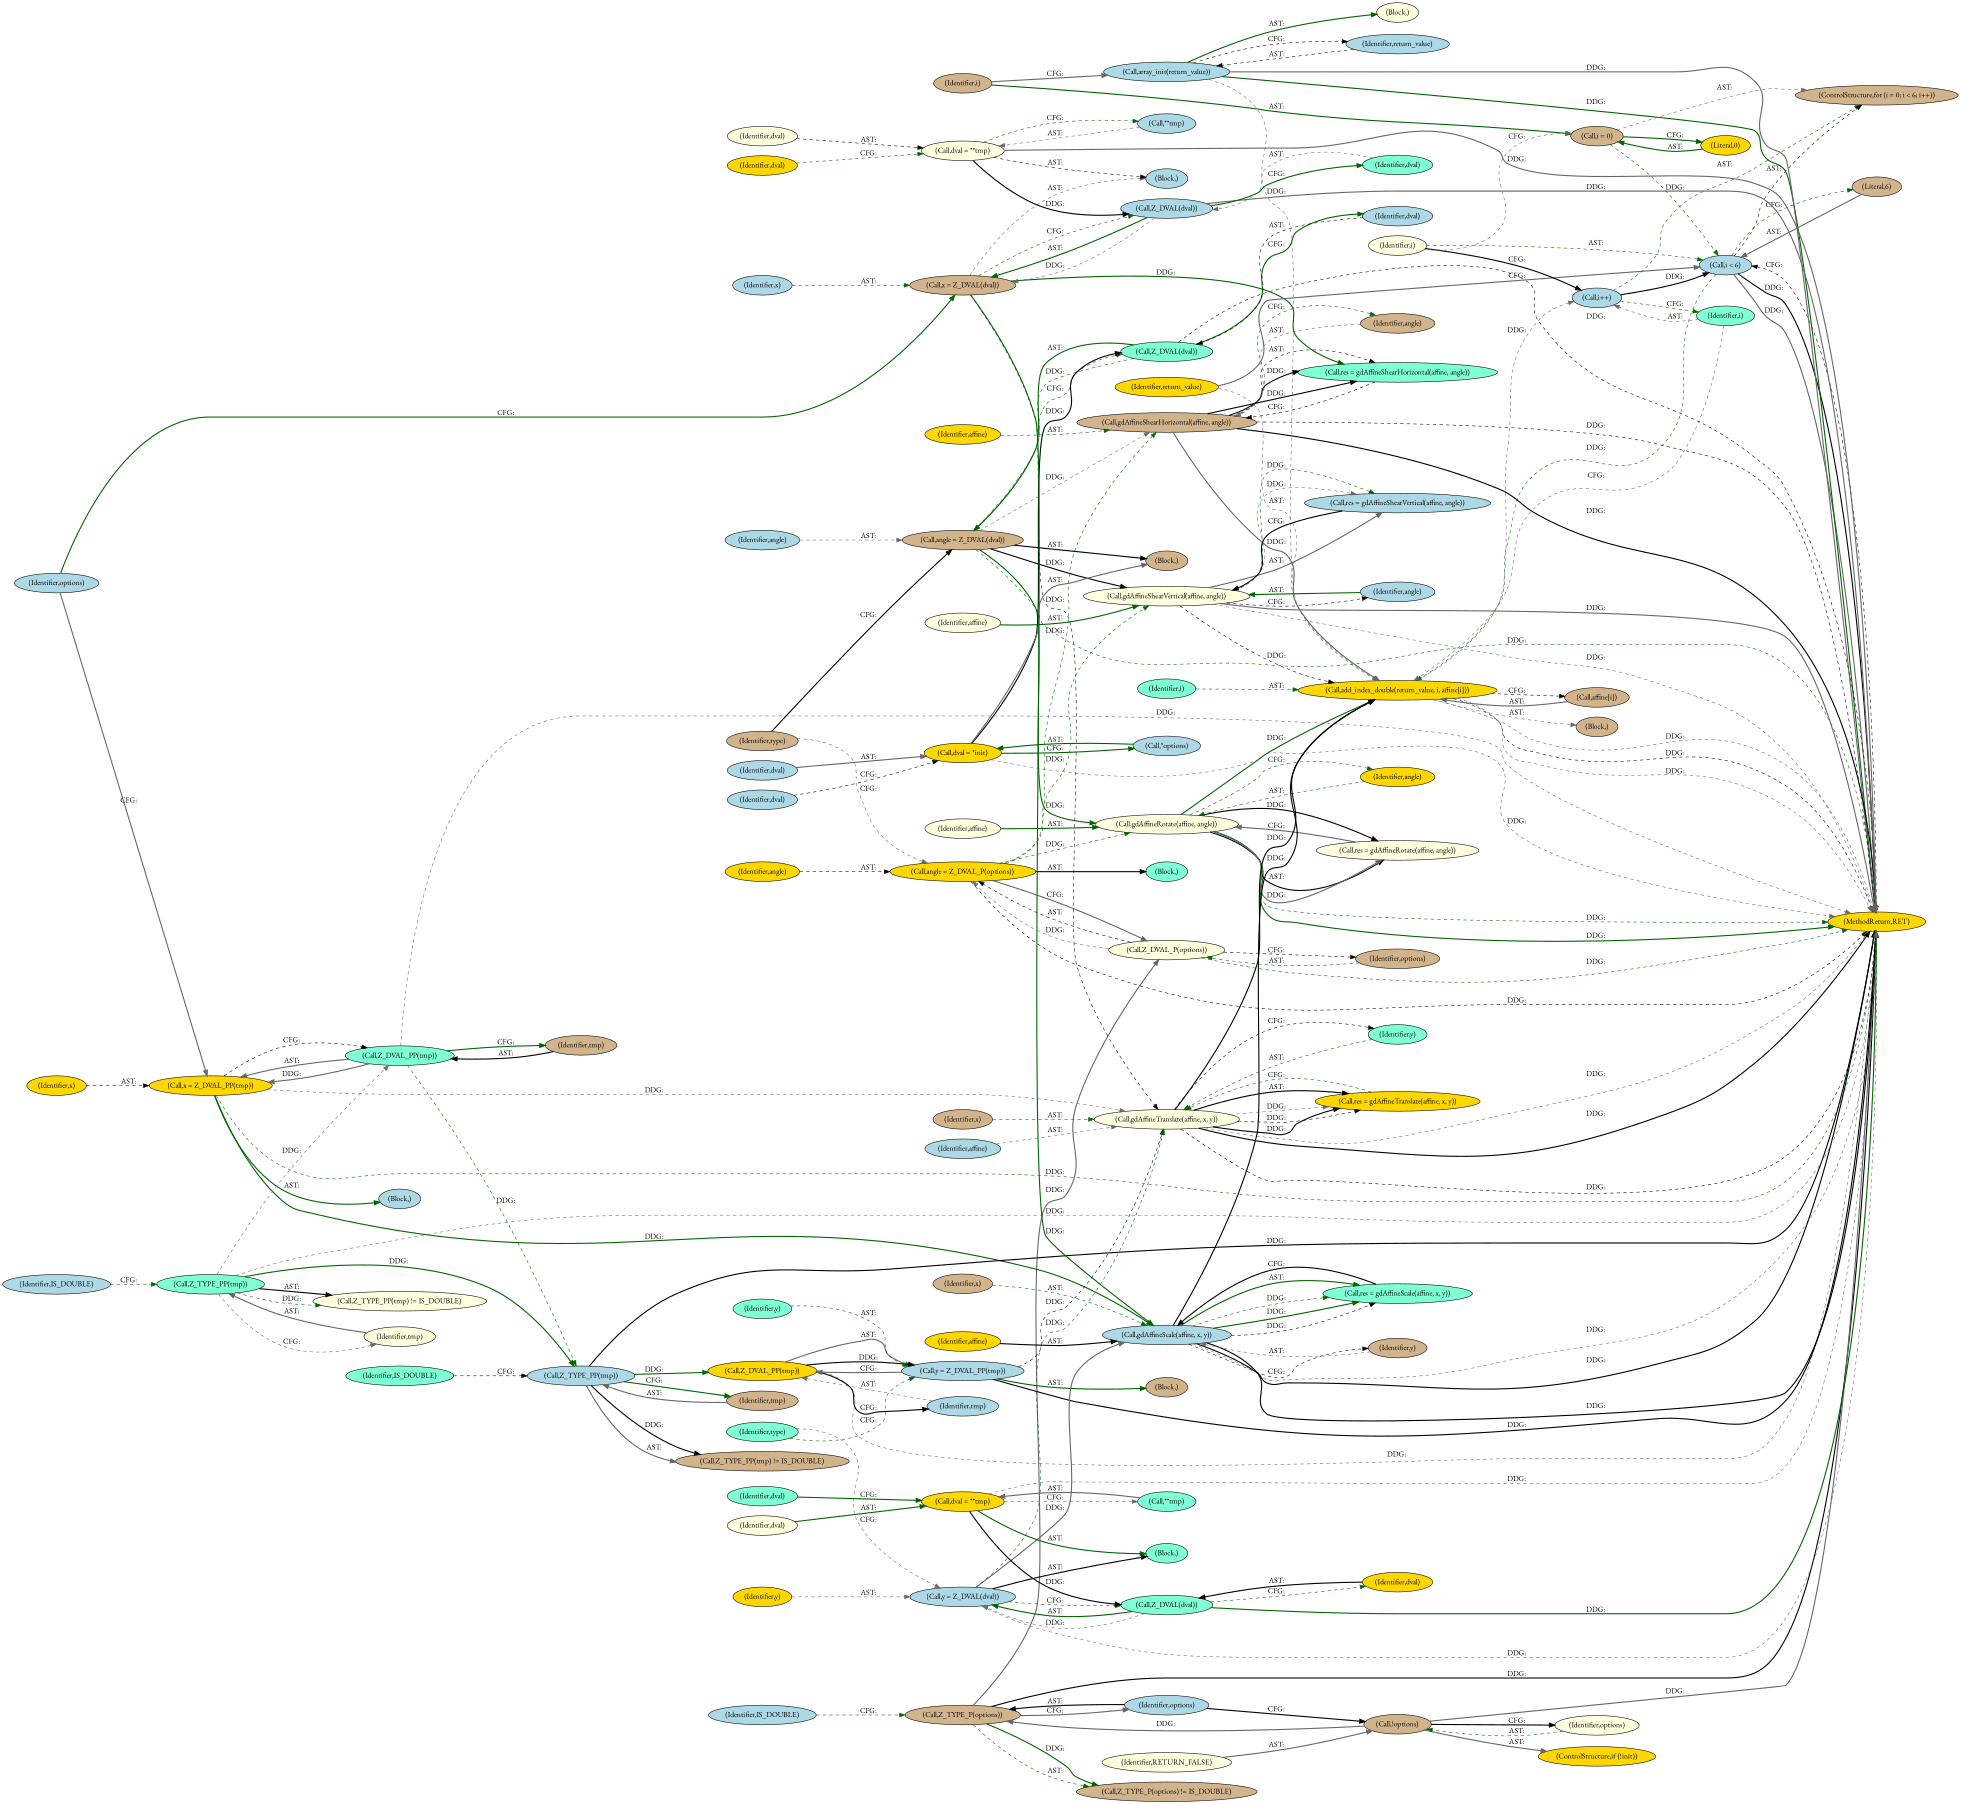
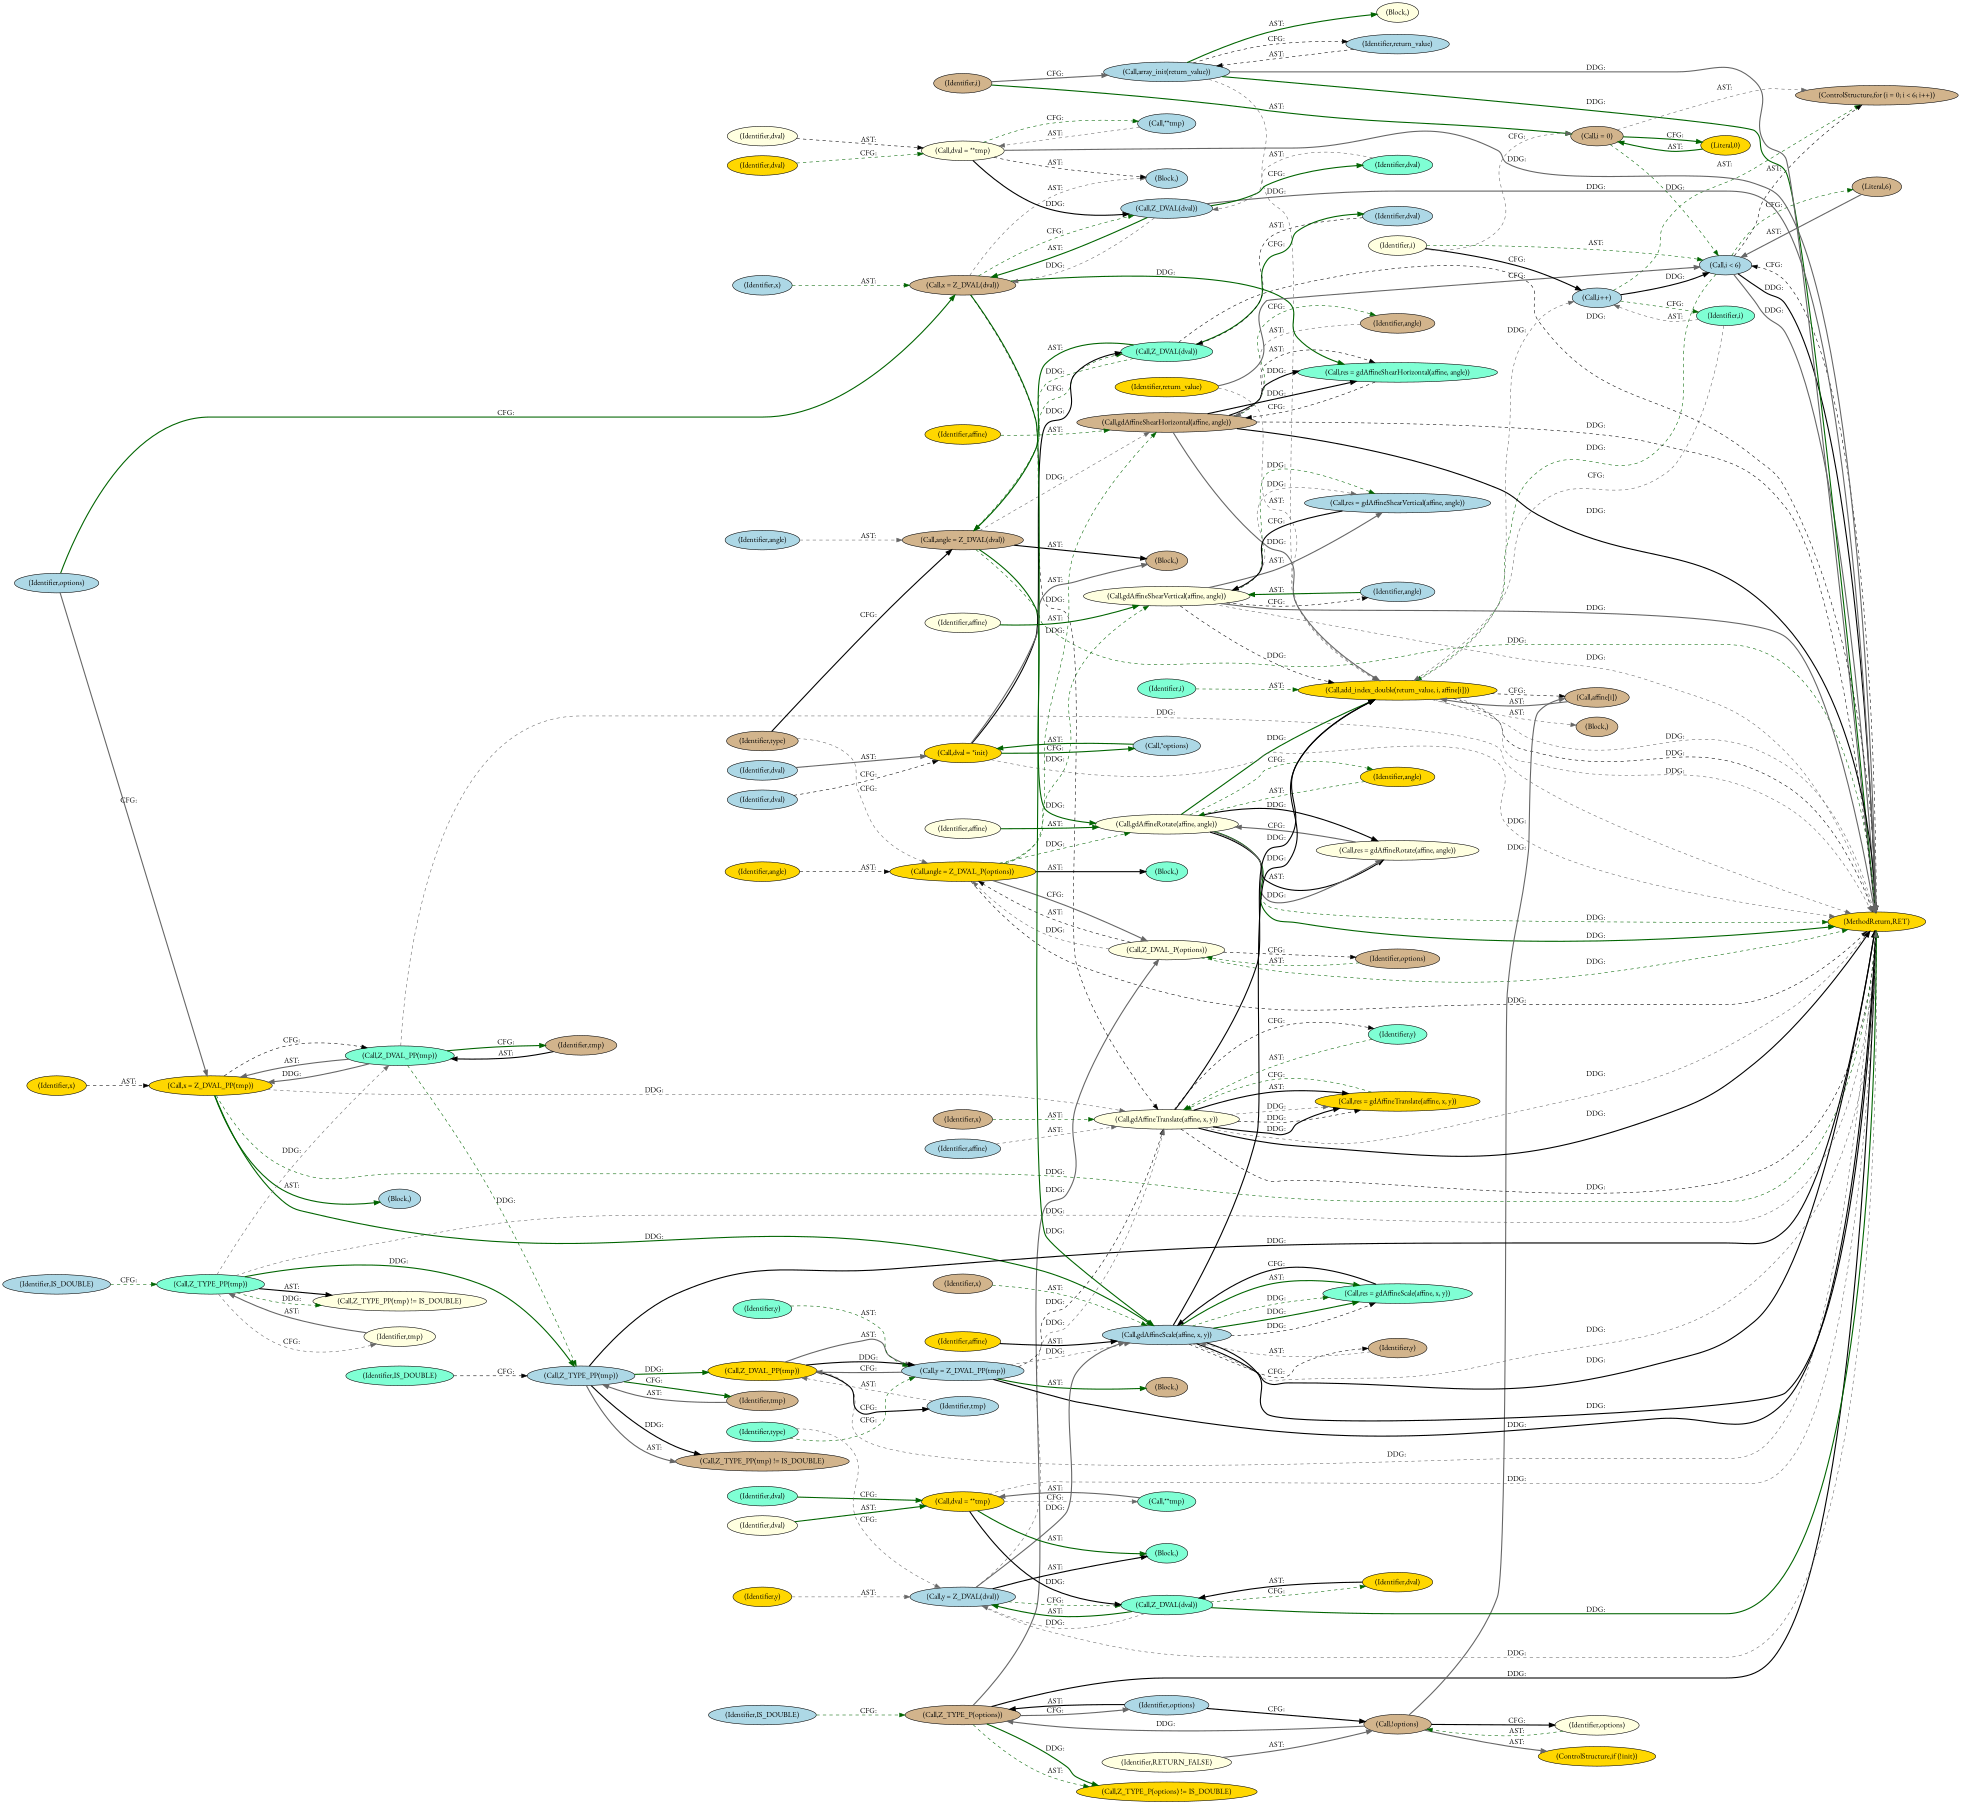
edge "(Call,angle = Z_DVAL(dval))" -> "(Call,gdAffineShearVertical(affine, angle))": removed, label "DDG:"
edge "(Call,y = Z_DVAL(dval))" -> "(Call,gdAffineTranslate(affine, x, y))": color darkgreen -> gray40
edge "(Call,y = Z_DVAL_PP(tmp))" -> "(Call,gdAffineScale(affine, x, y))": added, label "DDG:"
edge "(Call,!options)" -> "(MethodReturn,RET)": now "(Call,!options)" -> "(Call,affine[i])"
node "(Call,Z_TYPE_P(options) != IS_DOUBLE)": fillcolor tan -> gold
